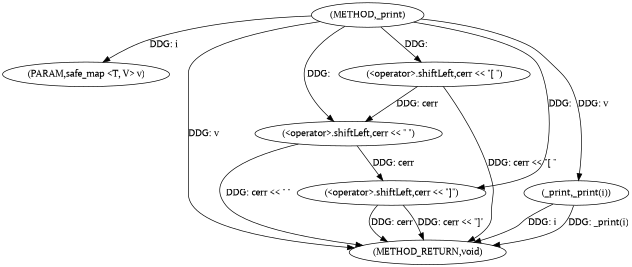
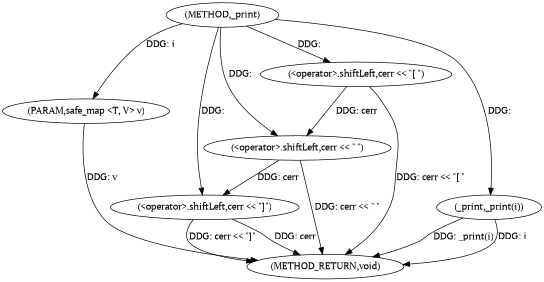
edge "(METHOD,_print)" -> "(_print,_print(i))": label "DDG: v" -> "DDG: "
edge "(METHOD,_print)" -> "(METHOD_RETURN,void)": now "(PARAM,safe_map <T, V> v)" -> "(METHOD_RETURN,void)"
